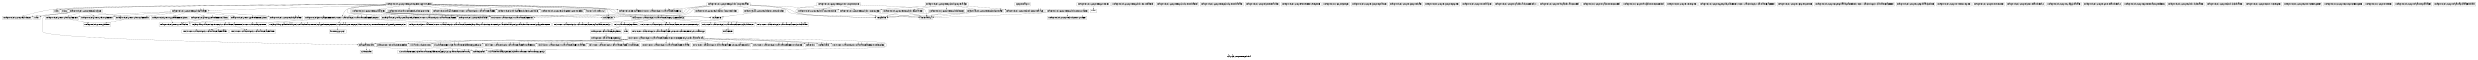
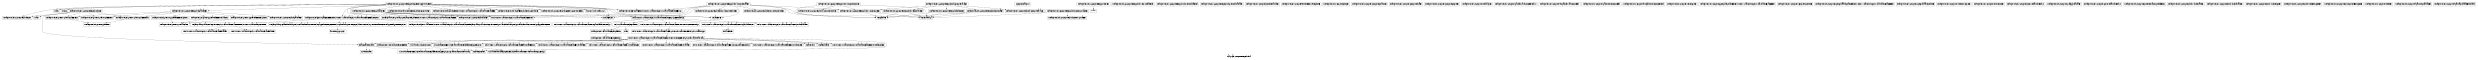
edge "_ZN9LAMMPS_NS16ComputeChunkAtom12setup_chunksEv" -> "_ZNSaIcED1Ev": now "_ZN9LAMMPS_NS16ComputeTempChunk14compute_scalarEv" -> "_ZNSaIcED1Ev"
